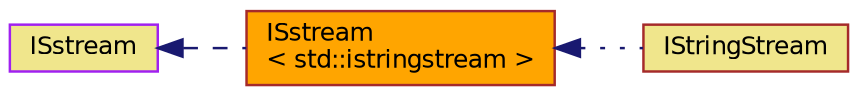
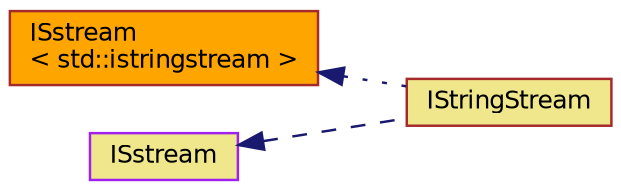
edge "ISstream < std::istringstream >" -> "ISstream": now "IStringStream" -> "ISstream"
